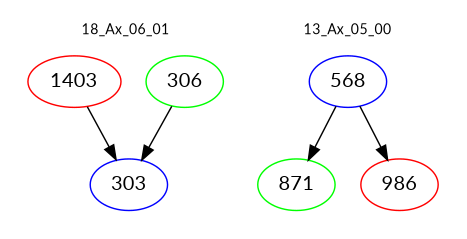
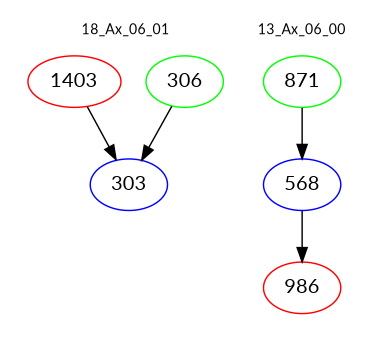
cluster "13_Ax_05_00": label "13_Ax_05_00" -> "13_Ax_06_00"
edge "568" -> "871": reversed
